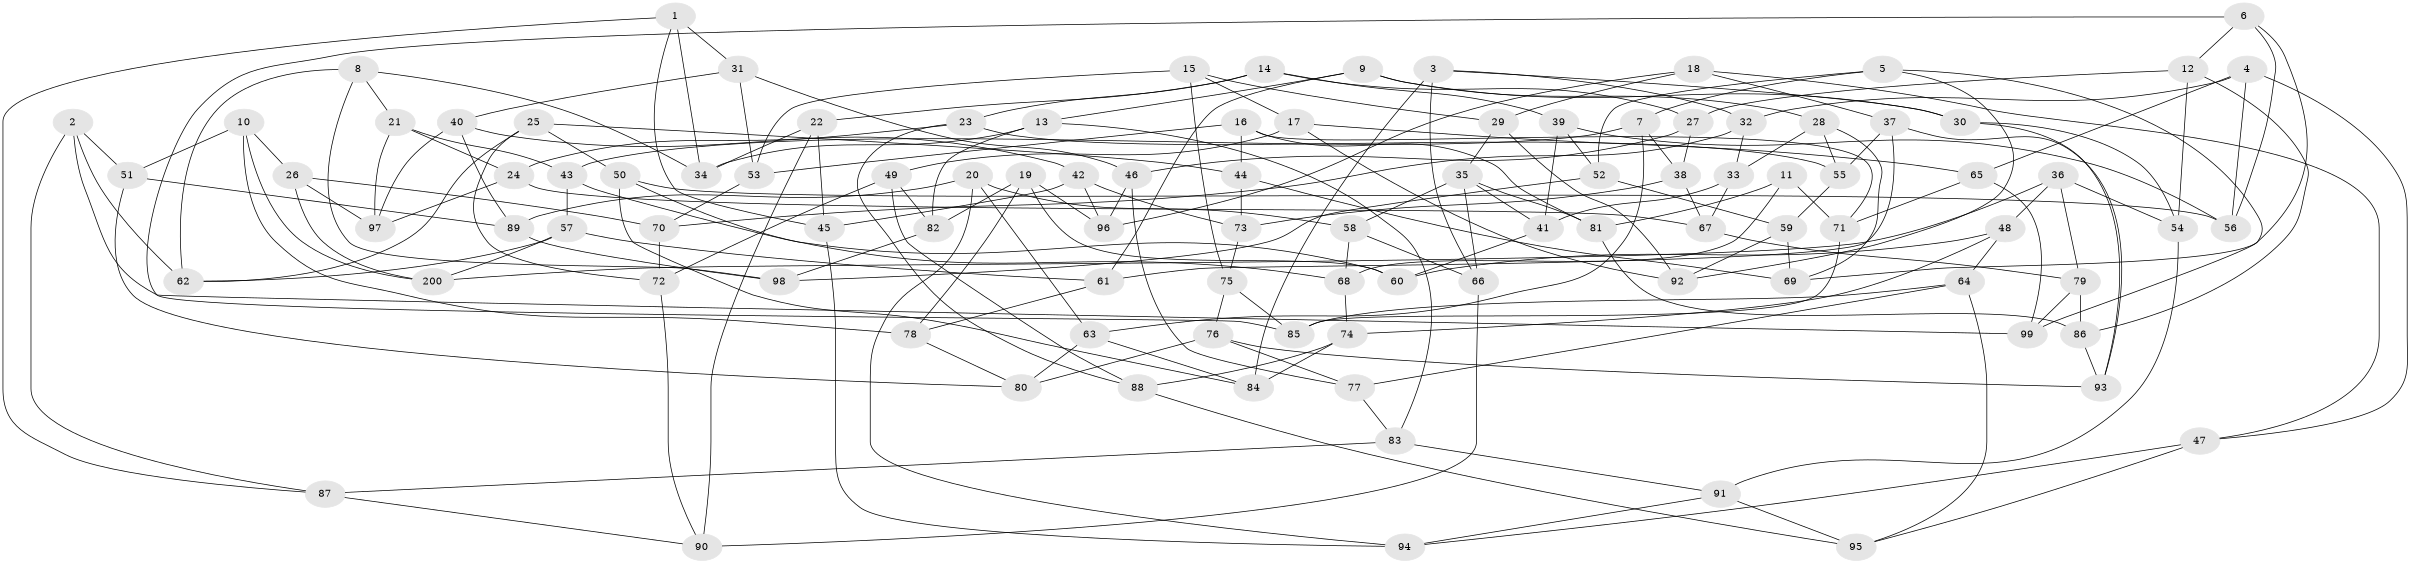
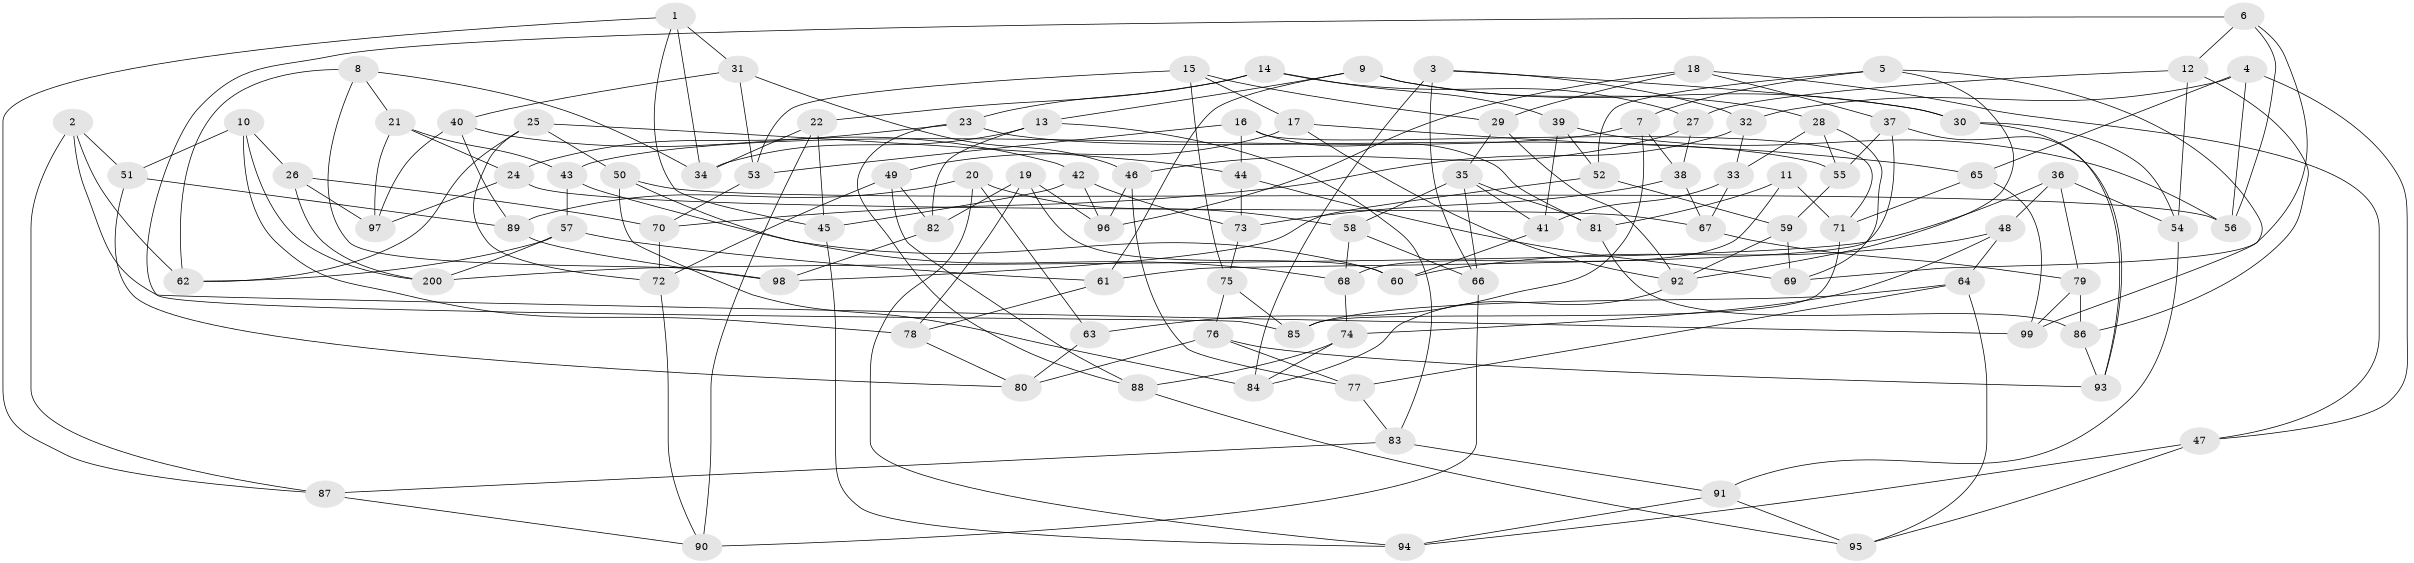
edge "63" -- "84": now "92" -- "84"
